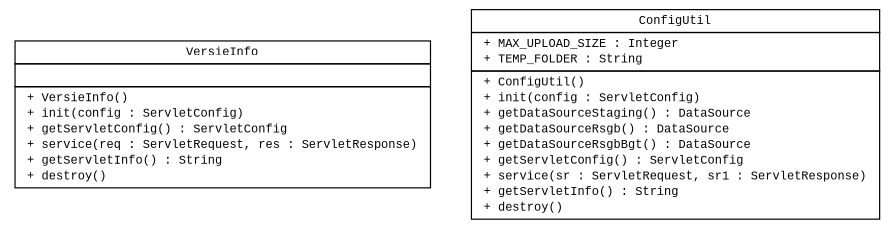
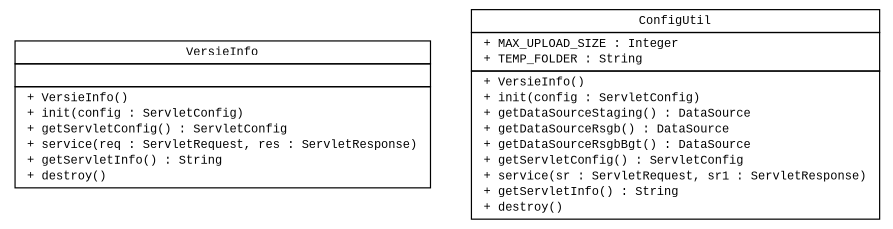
node "ConfigUtil": text "+ ConfigUtil()" -> "+ VersieInfo()"
